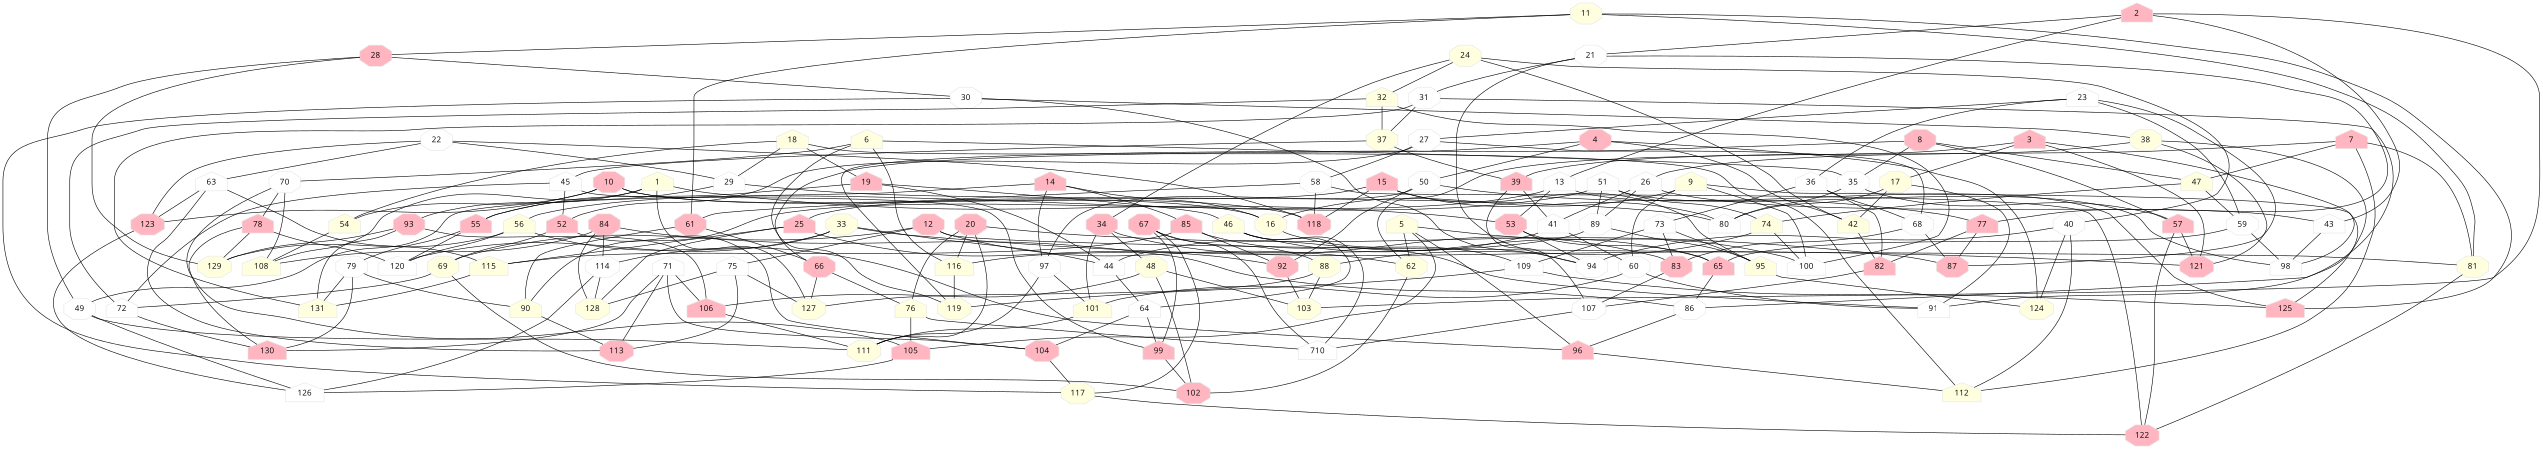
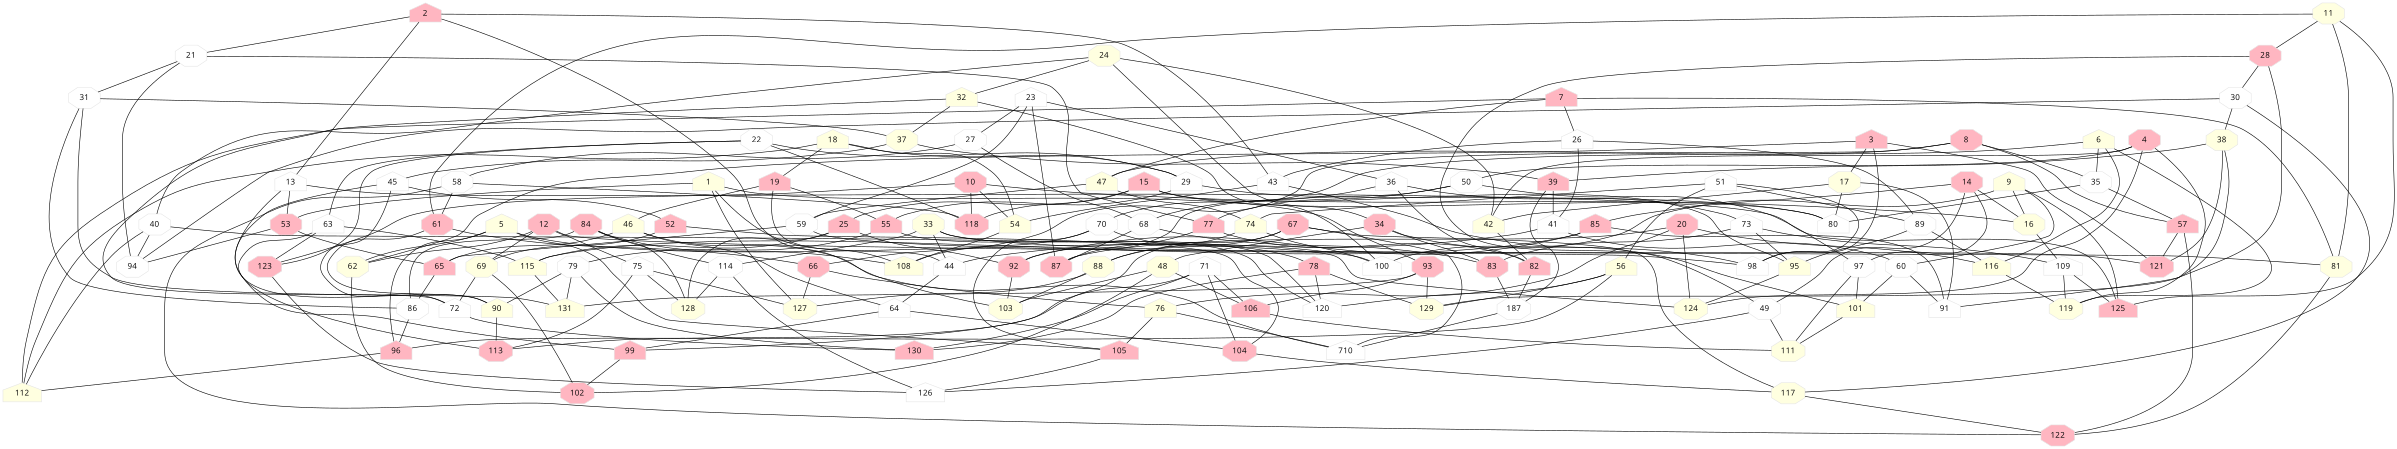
edge "27" -- "52": removed
node "14": shape house -> octagon
edge "43" -- "54": added
node "107": label "107" -> "187"
edge "20" -- "111": now "20" -- "124"
